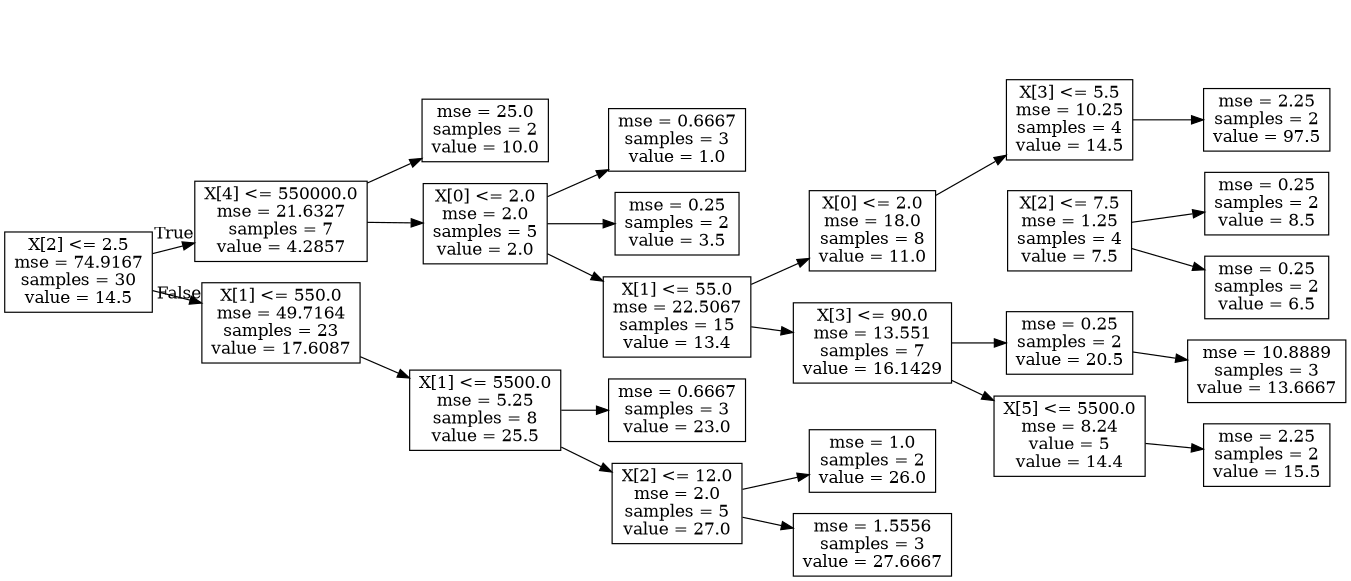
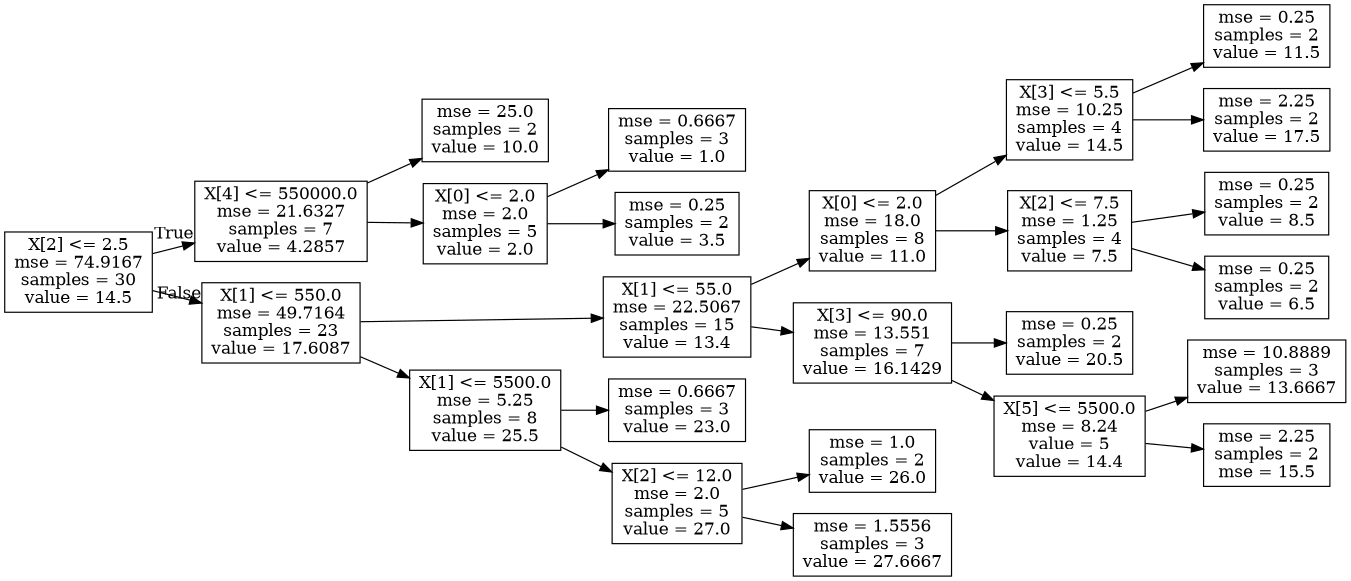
node "mse = 0.25 samples = 2 value = 11.5": added
node "mse = 2.25 samples = 2 value = 97.5": label "mse = 2.25 samples = 2 value = 97.5" -> "mse = 2.25 samples = 2 value = 17.5"
edge "X[0] <= 2.0 mse = 18.0 samples = 8 value = 11.0" -> "X[2] <= 7.5 mse = 1.25 samples = 4 value = 7.5": added
edge "X[0] <= 2.0 mse = 2.0 samples = 5 value = 2.0" -> "X[1] <= 55.0 mse = 22.5067 samples = 15 value = 13.4": now "X[1] <= 550.0 mse = 49.7164 samples = 23 value = 17.6087" -> "X[1] <= 55.0 mse = 22.5067 samples = 15 value = 13.4"
edge "mse = 0.25 samples = 2 value = 20.5" -> "mse = 10.8889 samples = 3 value = 13.6667": now "X[5] <= 5500.0 mse = 8.24 value = 5 value = 14.4" -> "mse = 10.8889 samples = 3 value = 13.6667"
node "mse = 2.25 samples = 2 value = 15.5": label "mse = 2.25 samples = 2 value = 15.5" -> "mse = 2.25 samples = 2 mse = 15.5"
